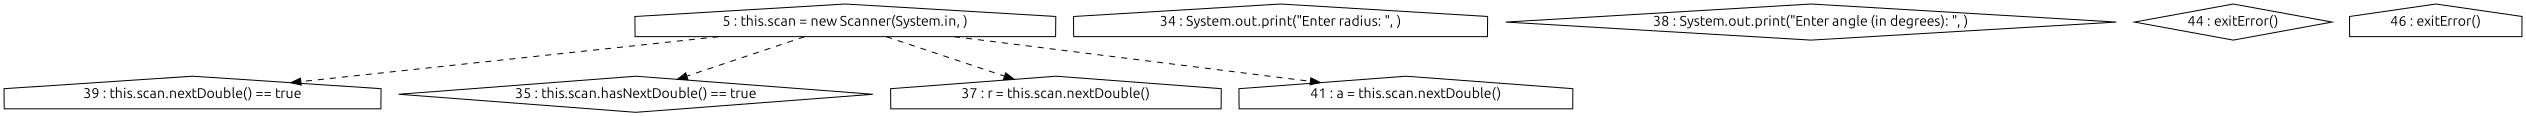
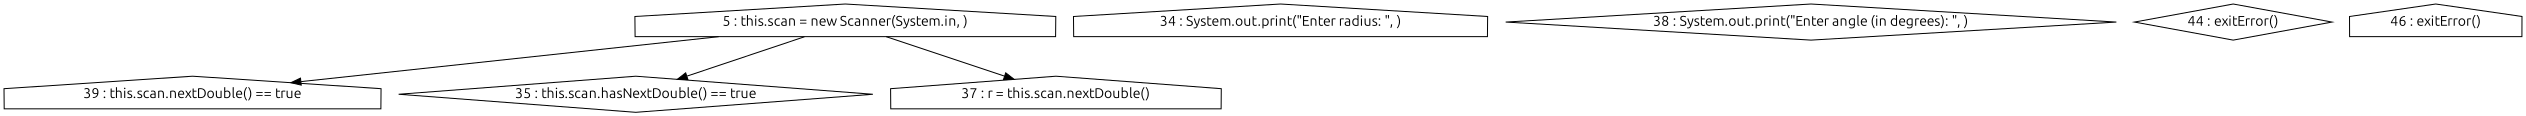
edge "5 : this.scan = new Scanner(System.in, )" -> "35 : this.scan.hasNextDouble() == true": style dashed -> solid
edge "5 : this.scan = new Scanner(System.in, )" -> "37 : r = this.scan.nextDouble()": style dashed -> solid
edge "5 : this.scan = new Scanner(System.in, )" -> "39 : this.scan.nextDouble() == true": style dashed -> solid
node "41 : a = this.scan.nextDouble()": removed
